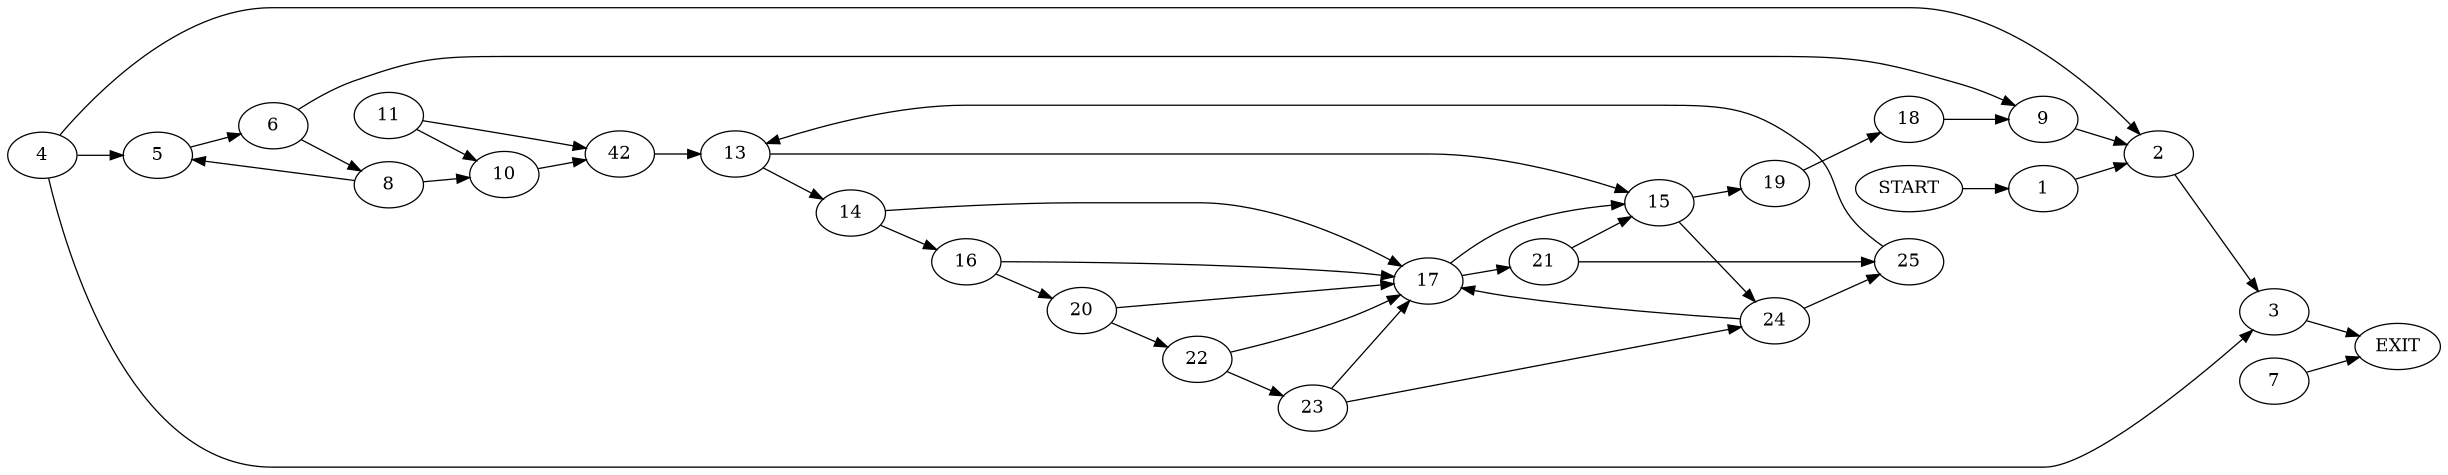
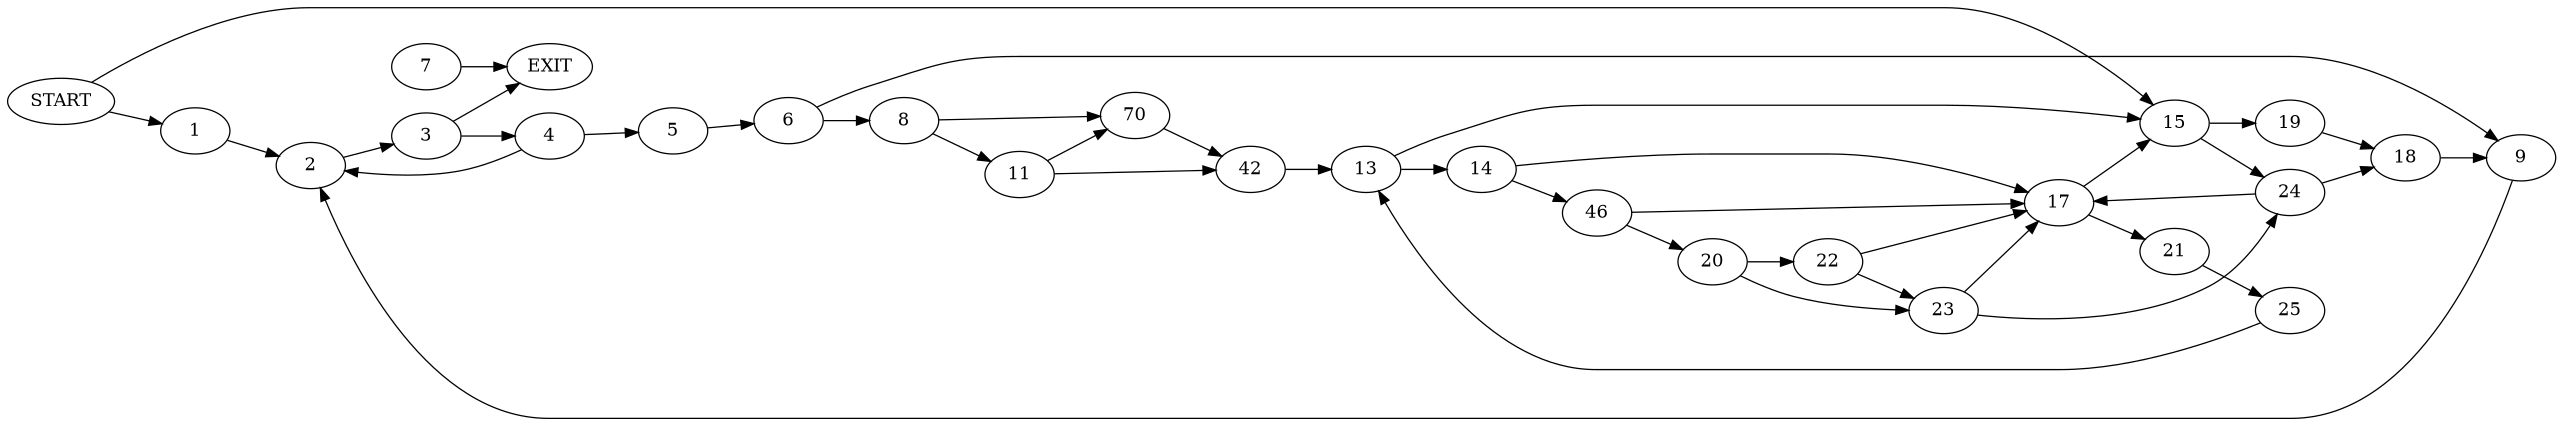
edge "8" -> "5": now "8" -> "11"
node "10": label "10" -> "70"
edge "21" -> "15": now "START" -> "15"
node "16": label "16" -> "46"
edge "24" -> "25": now "24" -> "18"
edge "20" -> "17": now "20" -> "23"
edge "4" -> "3": reversed
